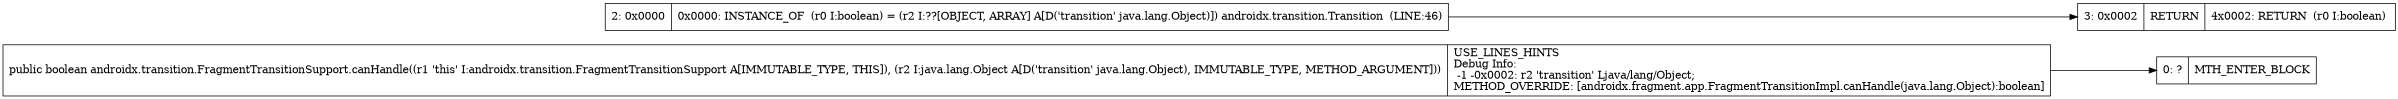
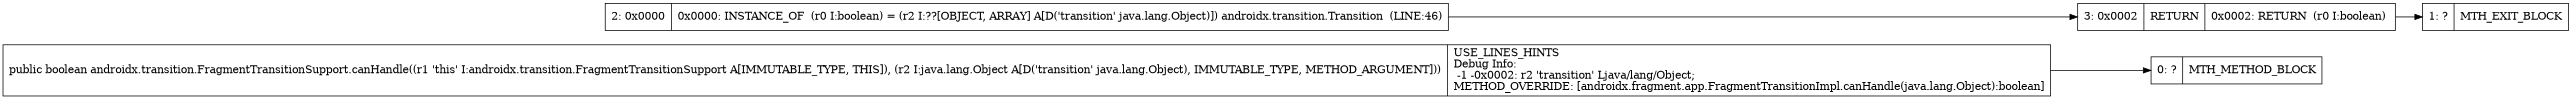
node "3: 0x0002": text "4x0002: RETURN  (r0 I:boolean)" -> "0x0002: RETURN  (r0 I:boolean)"
node "1: ?": added
node "0: ?": text "MTH_ENTER_BLOCK" -> "MTH_METHOD_BLOCK"
